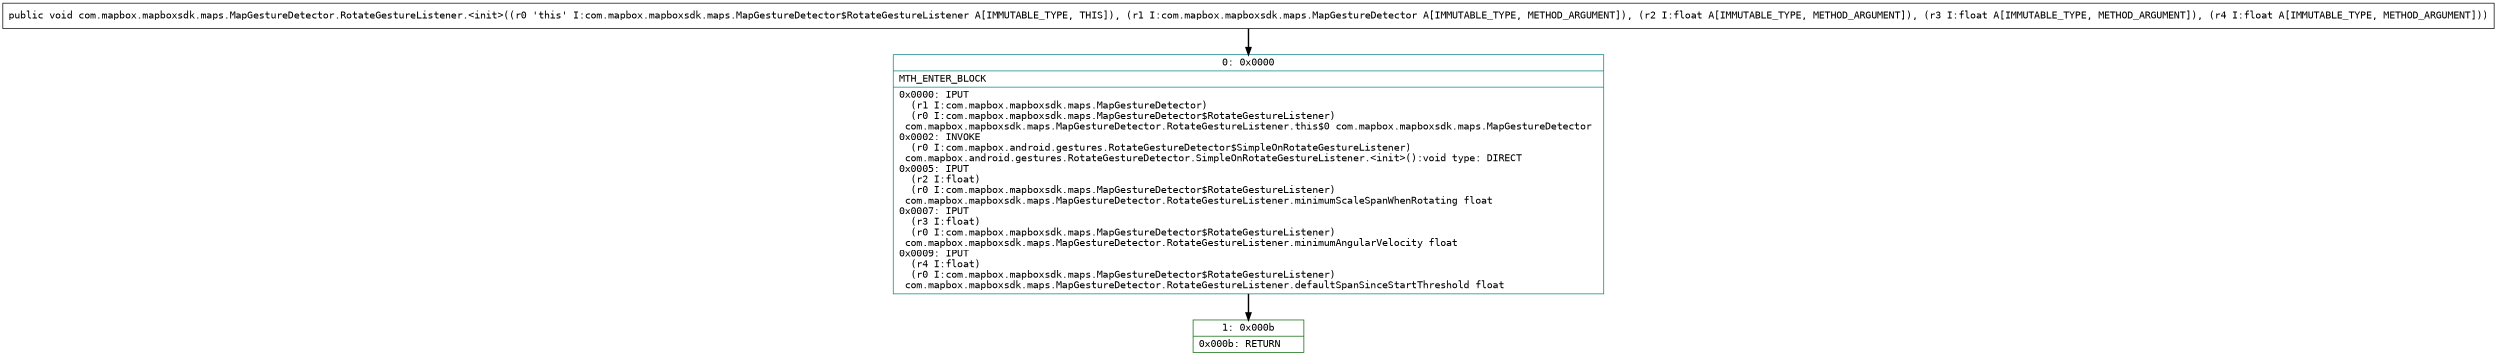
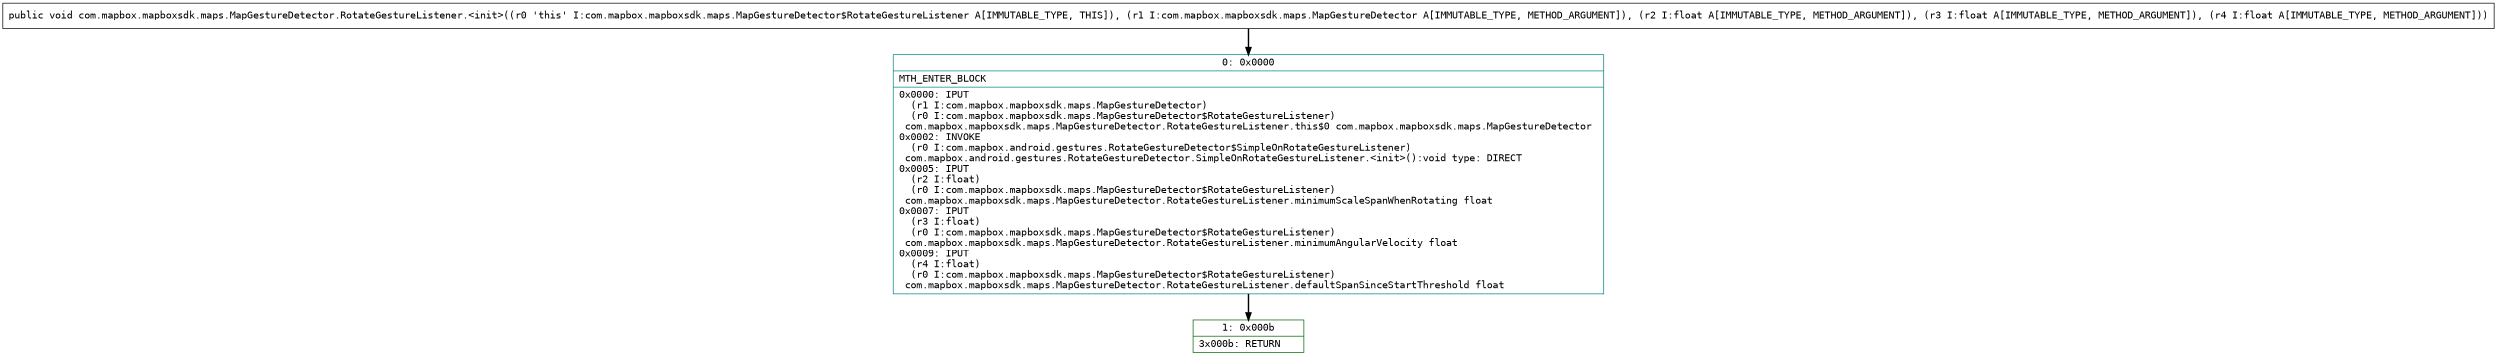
node "1: 0x000b": text "0x000b: RETURN" -> "3x000b: RETURN"
